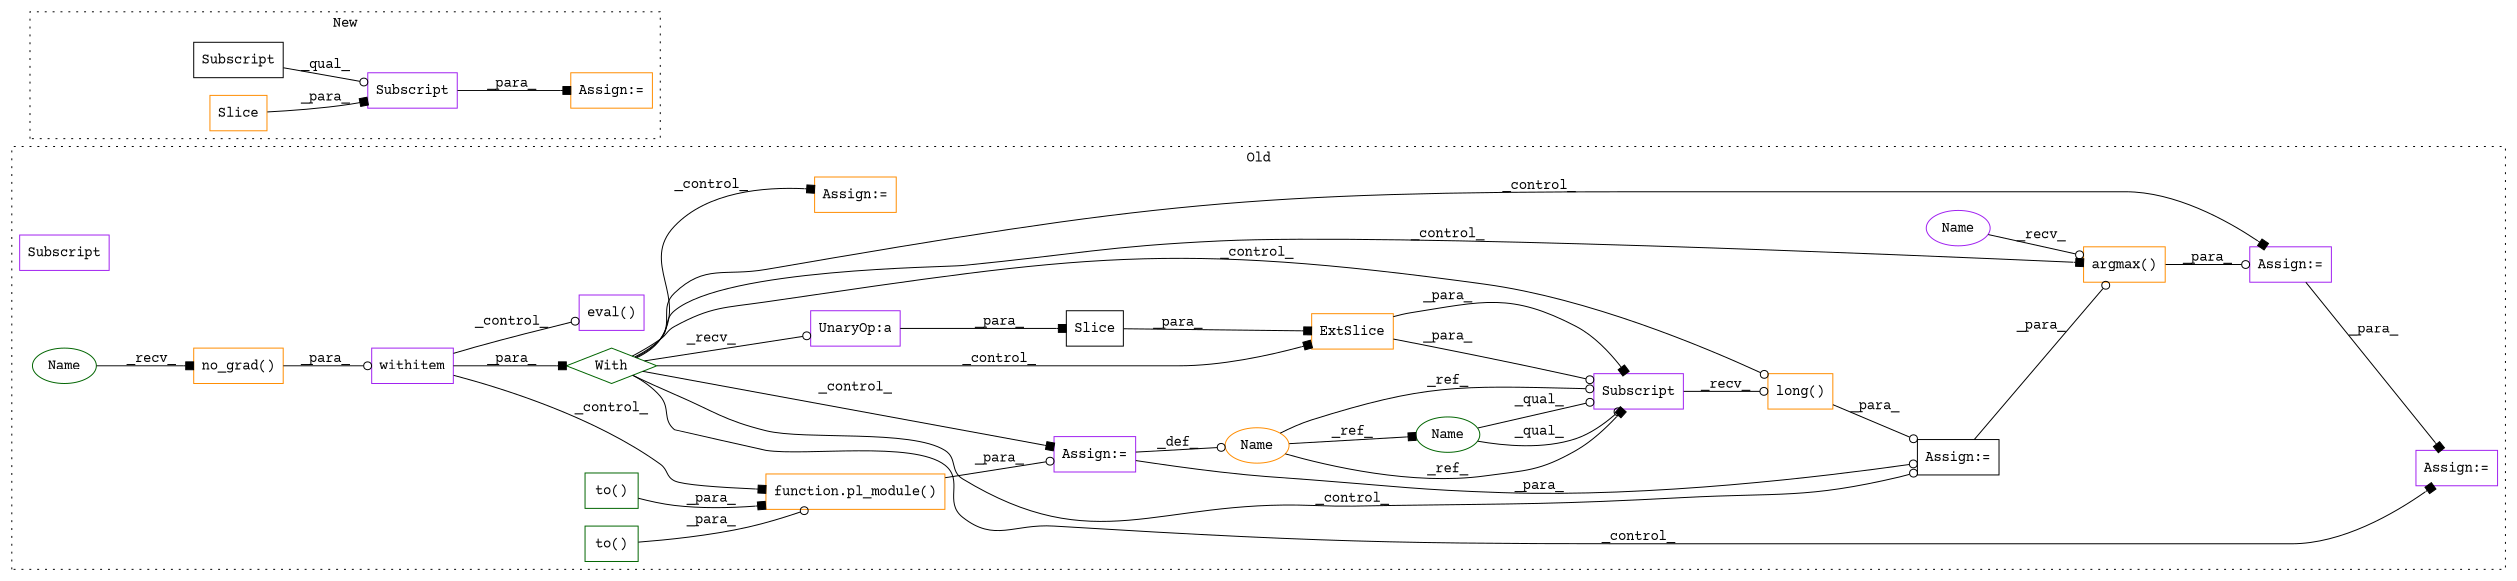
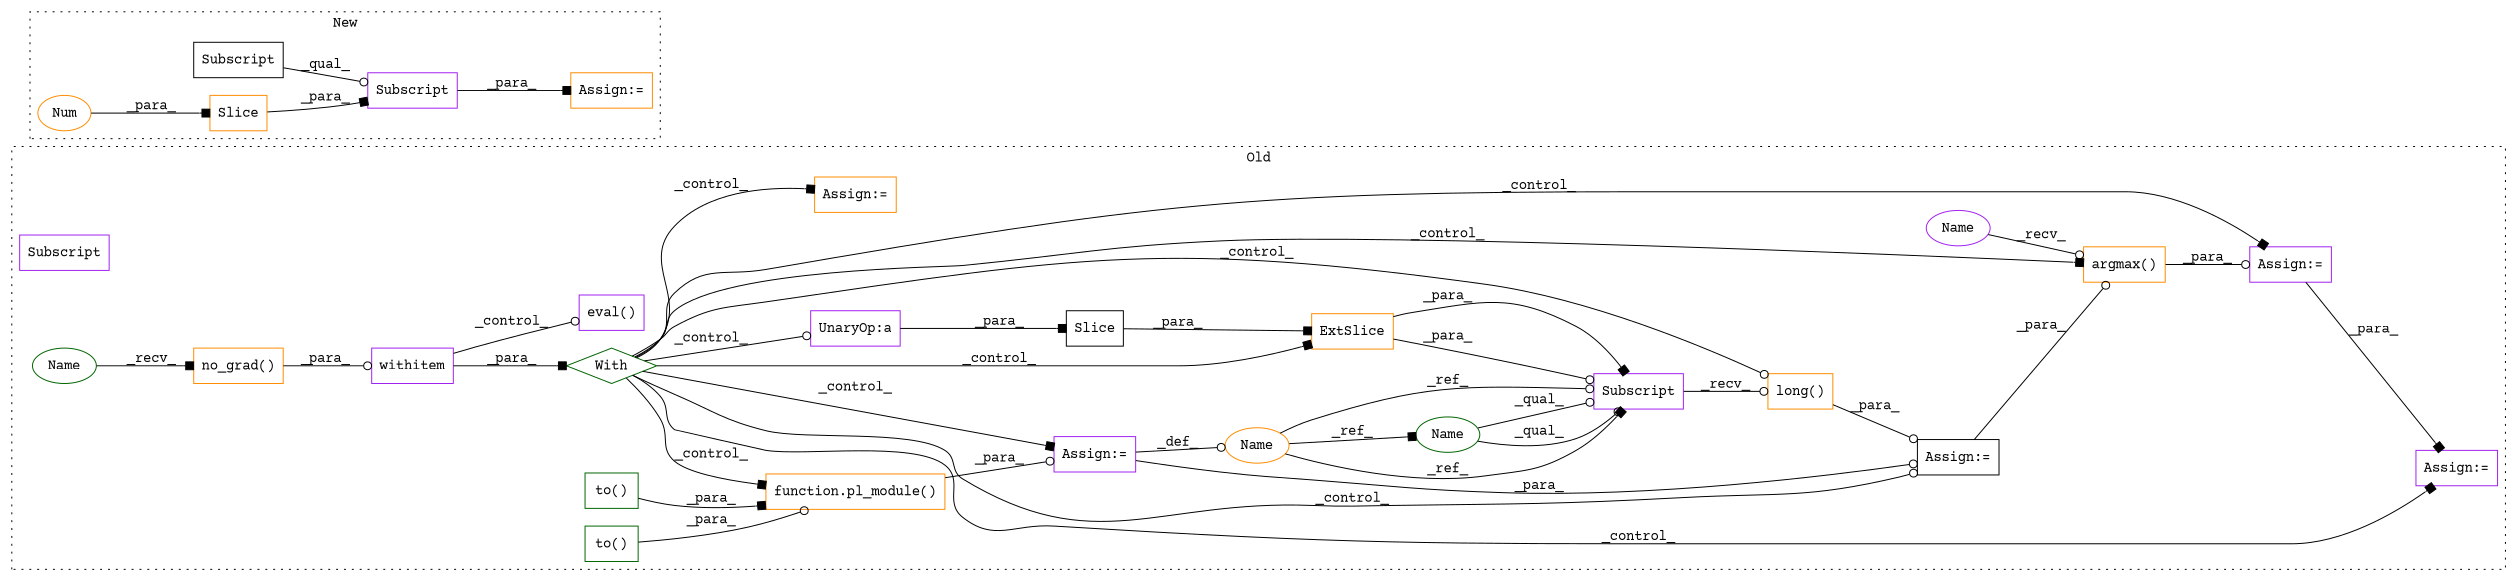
node "Num": added
edge "With" -> "UnaryOp:a": label "_recv_" -> "_control_"
edge "withitem" -> "function.pl_module()": now "With" -> "function.pl_module()"
